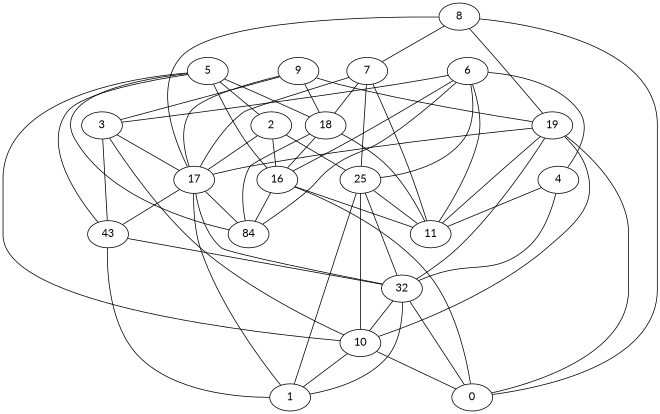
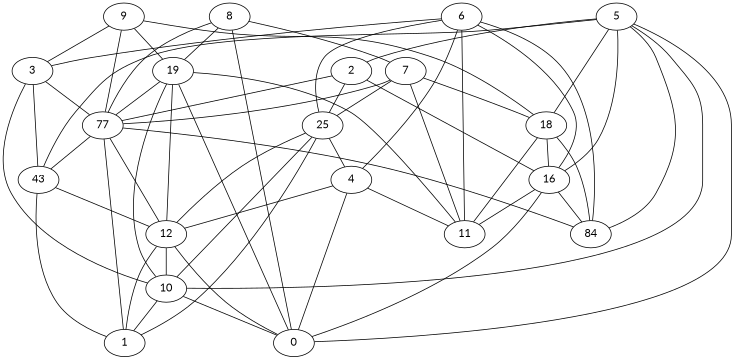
node "17": label "17" -> "77"
edge "25" -- "11": now "25" -- "4"
edge "4" -- "0": added
node "32": label "32" -> "12"
edge "5" -- "0": added
